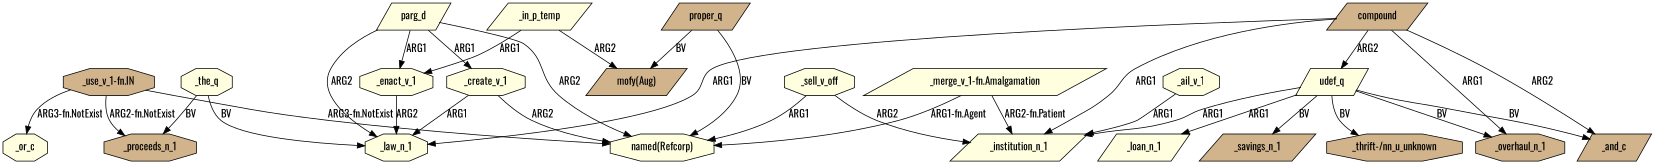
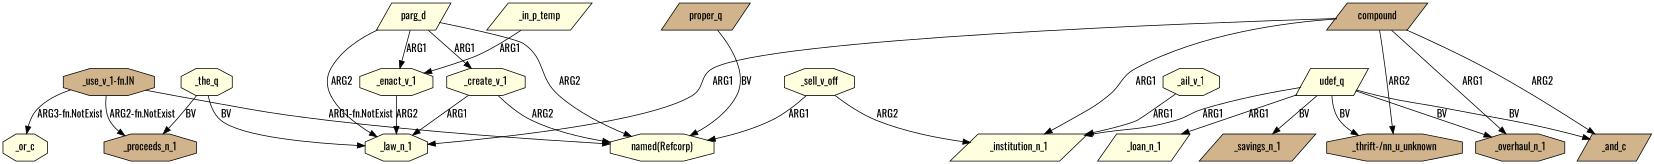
edge "compound" -> "udef_q": now "compound" -> "_thrift-/nn_u_unknown"
node "mofy(Aug)": removed
node "_merge_v_1-fn.Amalgamation": removed
edge "_use_v_1-fn.IN" -> "named(Refcorp)": label "ARG3-fn.NotExist" -> "ARG1-fn.NotExist"
